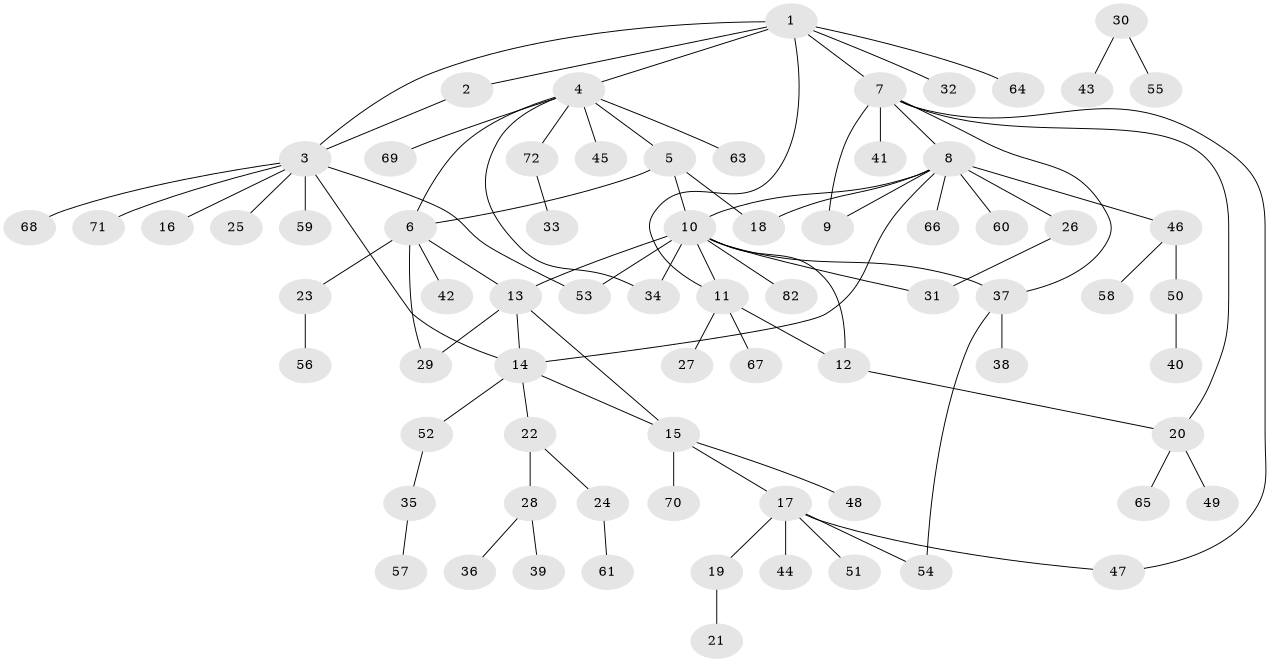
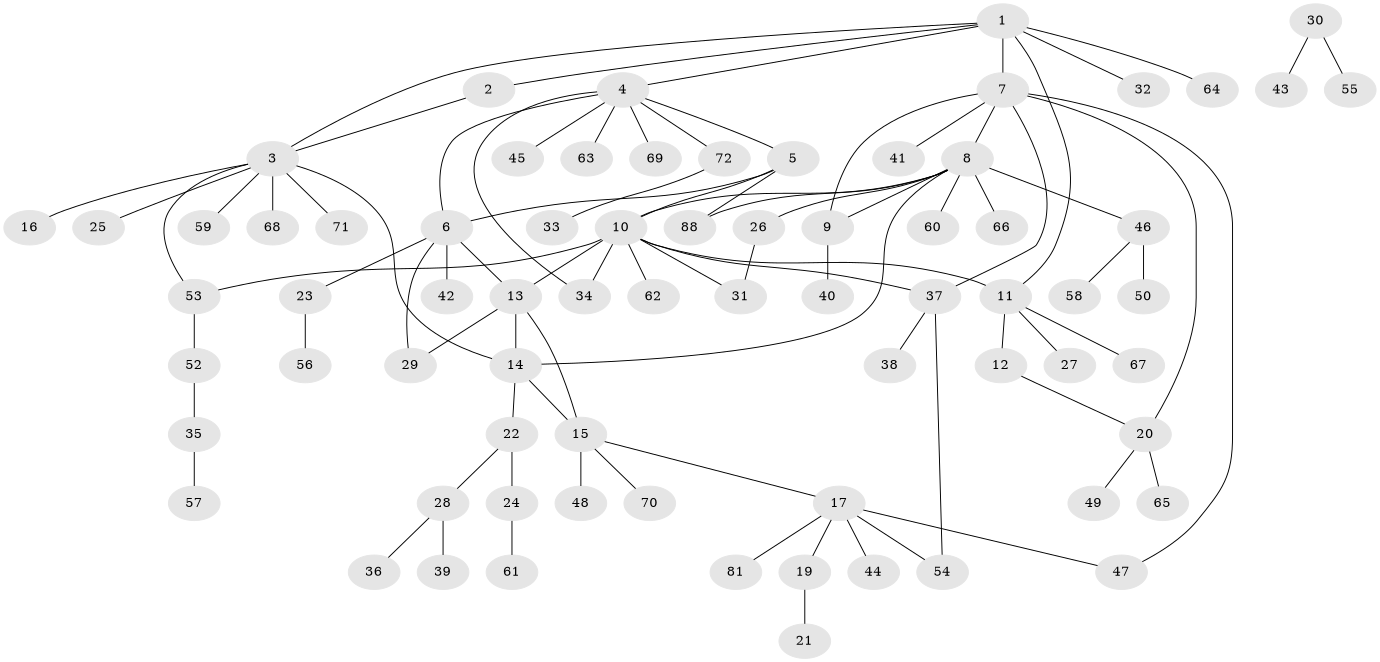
node "18": label "18" -> "88"
edge "10" -- "12": removed
node "82": label "82" -> "62"
edge "50" -- "40": now "9" -- "40"
edge "14" -- "52": now "53" -- "52"
node "51": label "51" -> "81"
